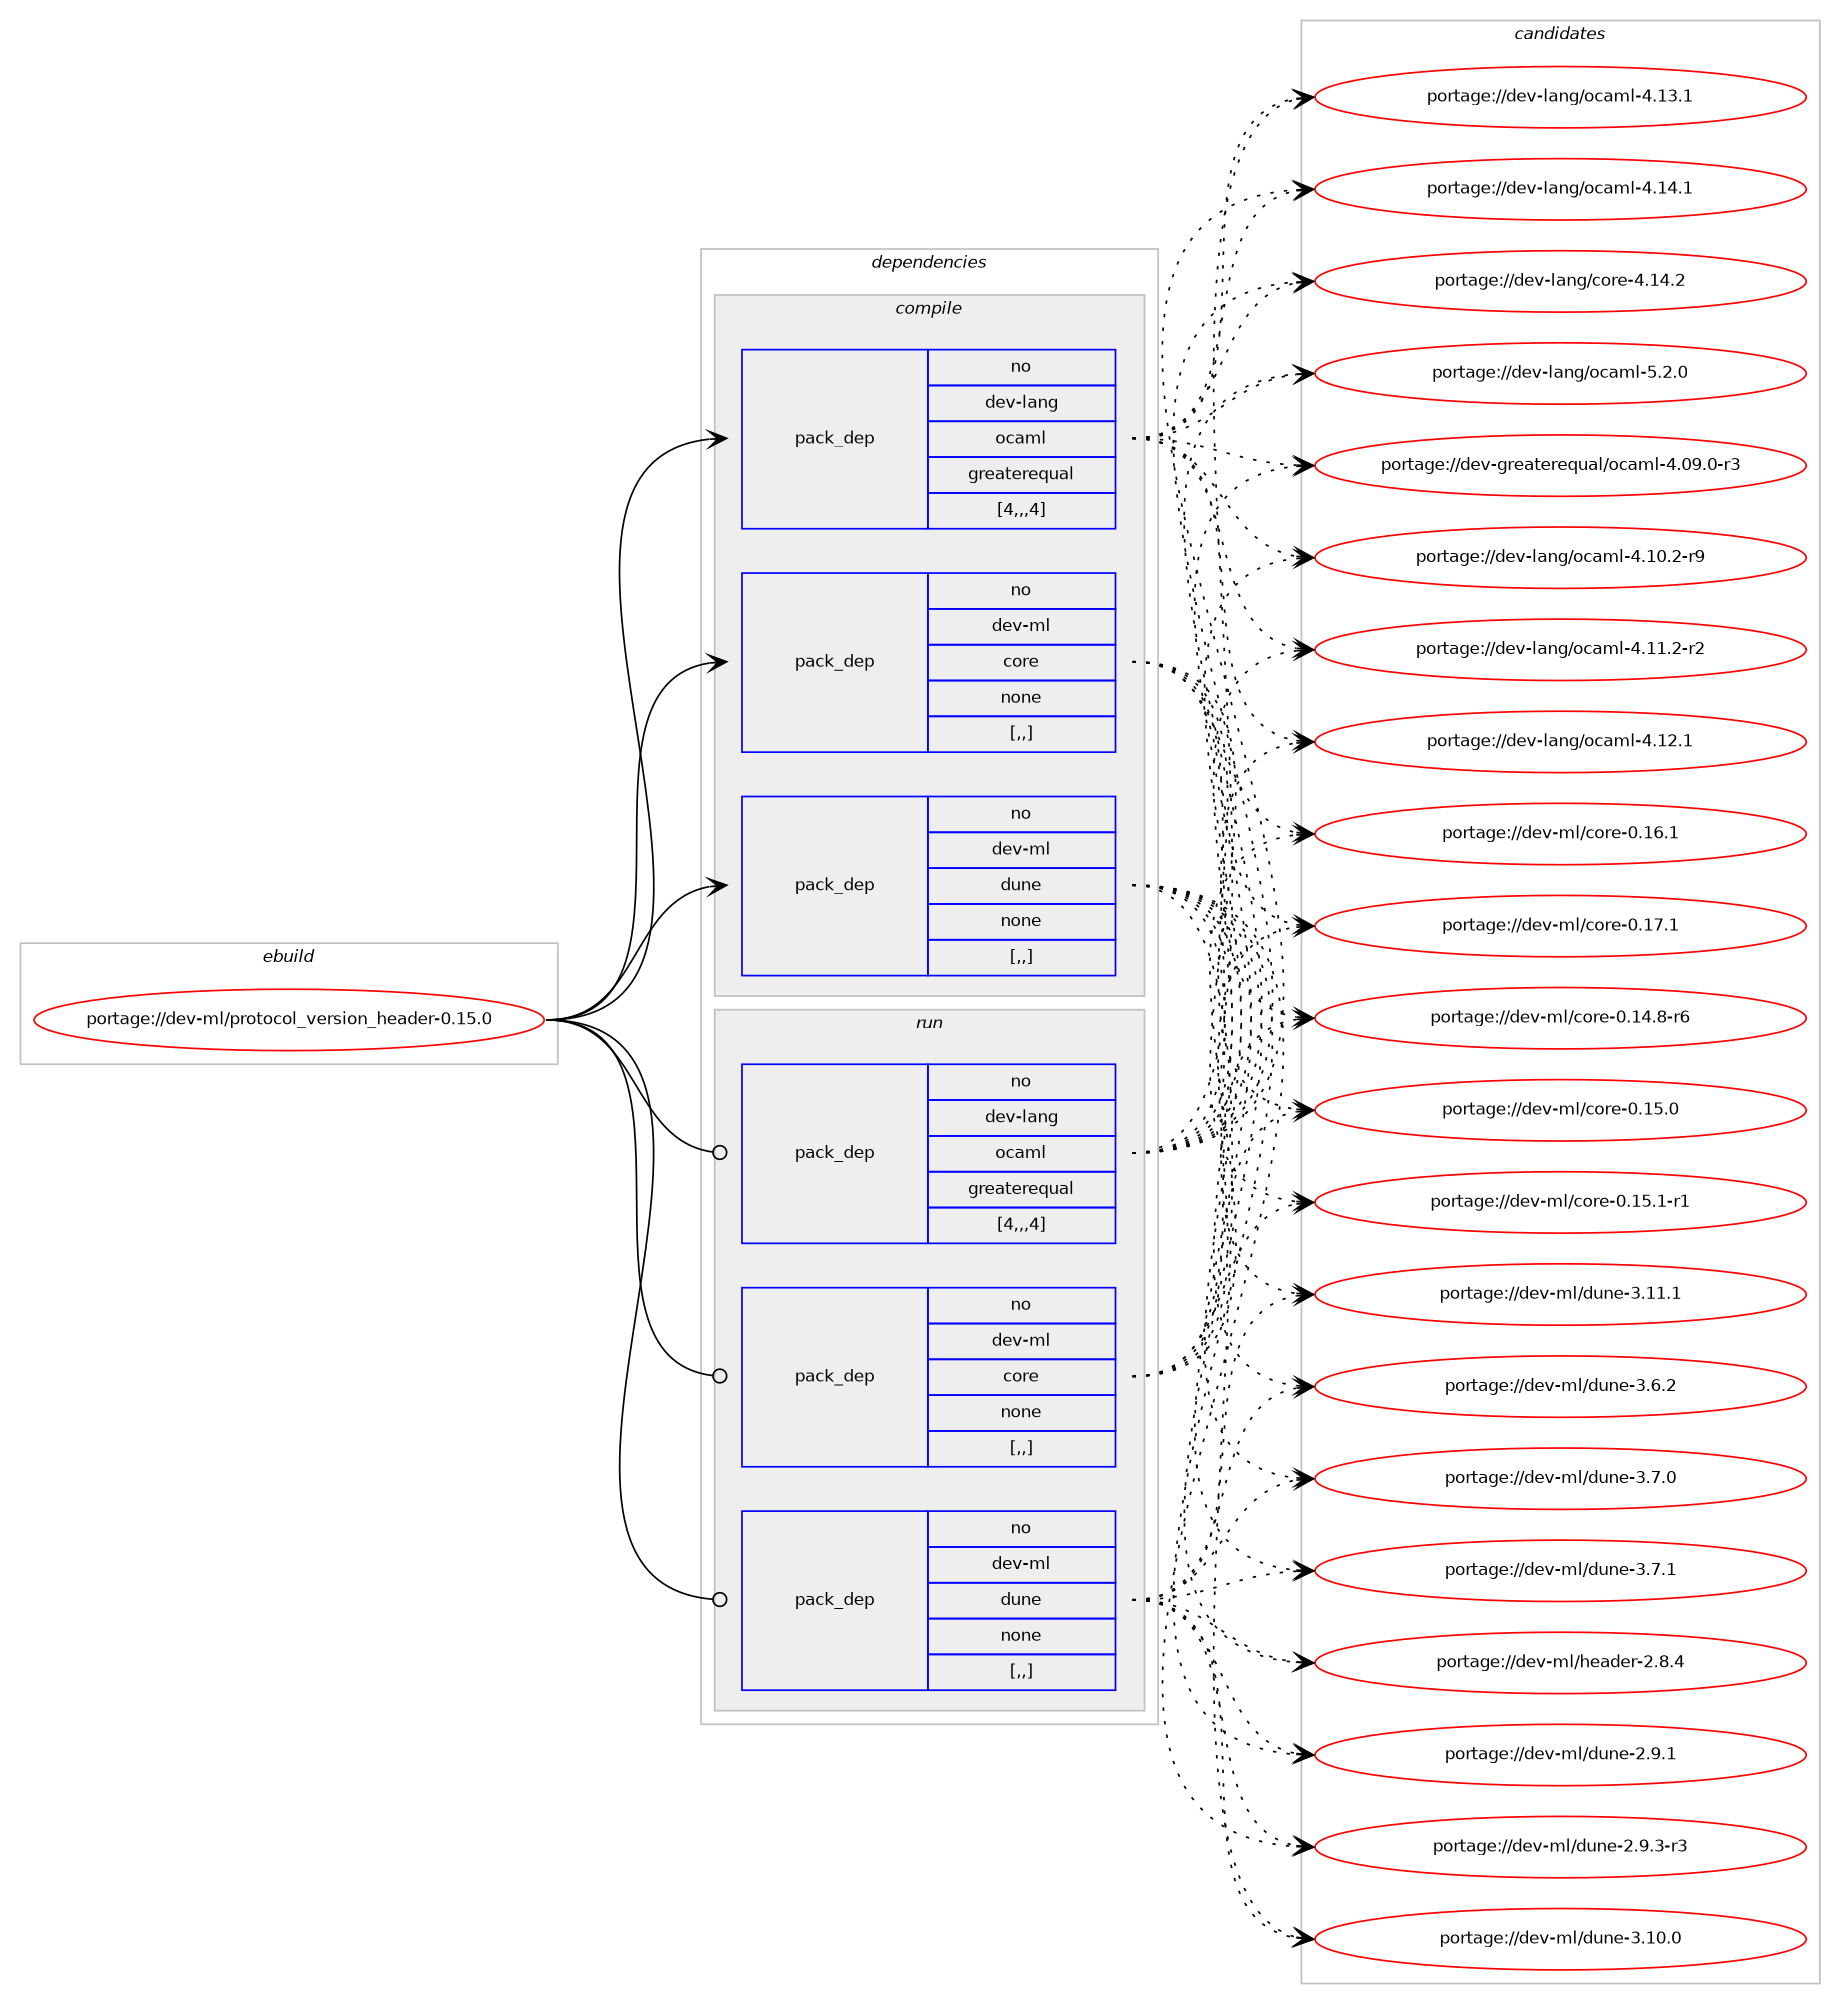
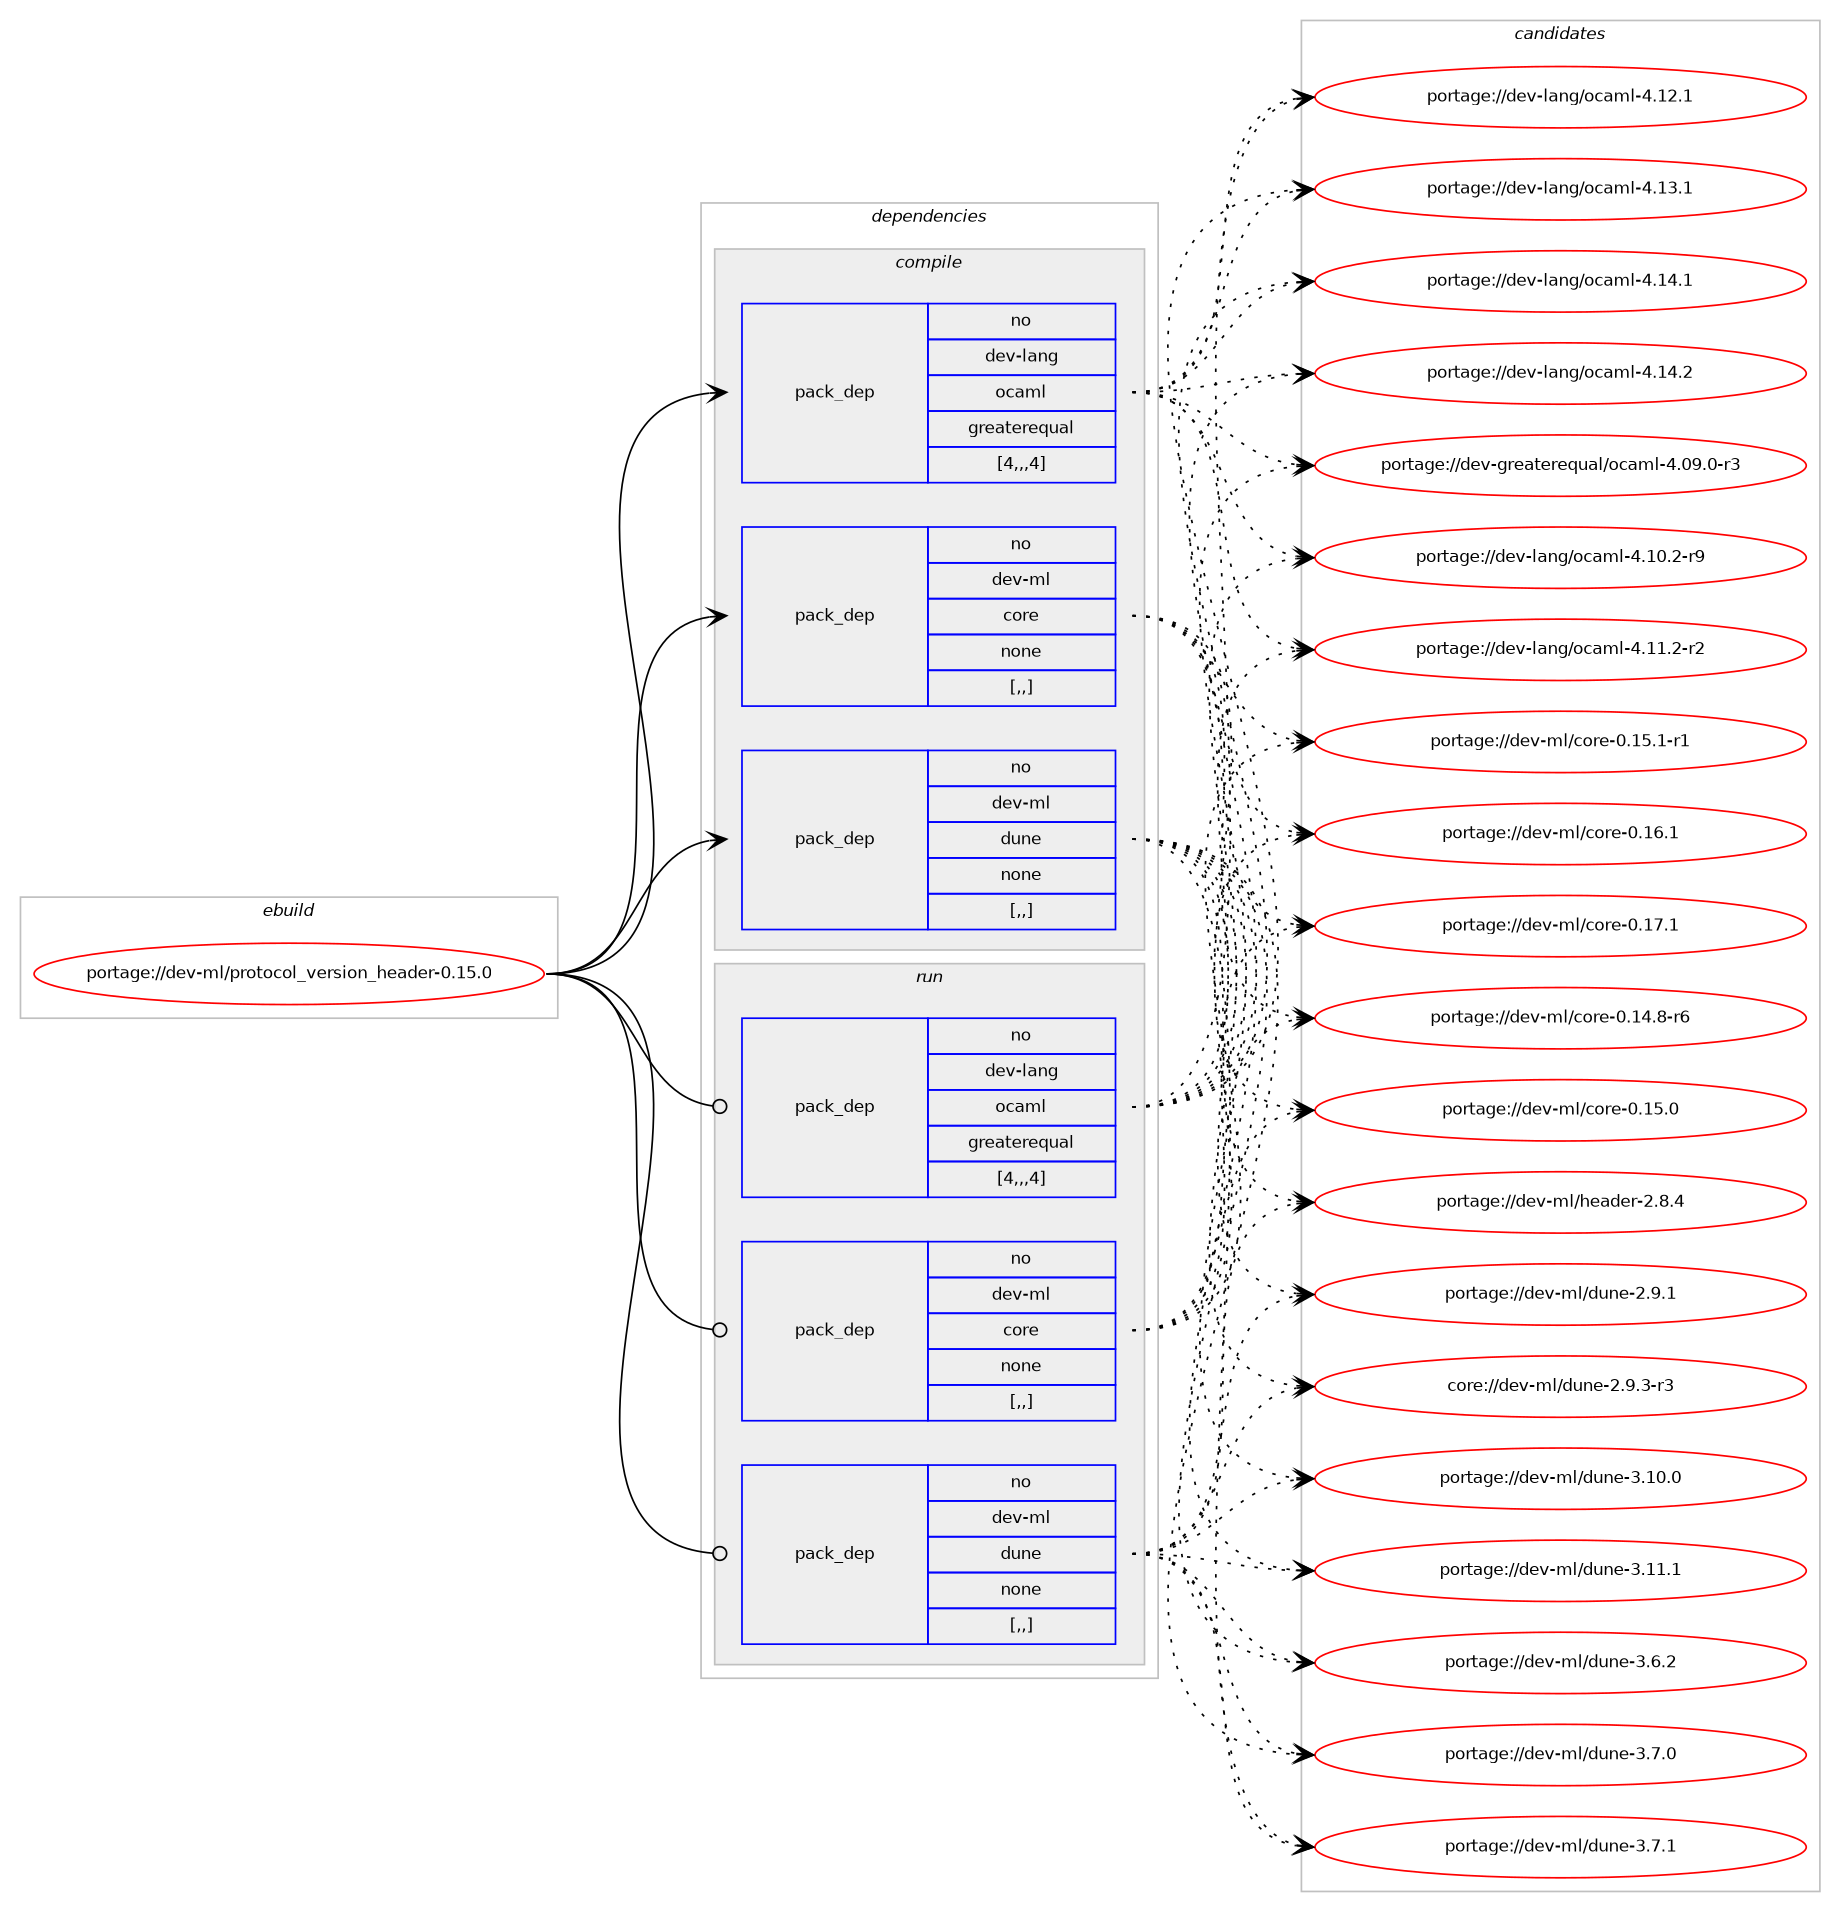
node "portage://dev-lang/core-4.14.2": label "portage://dev-lang/core-4.14.2" -> "portage://dev-lang/ocaml-4.14.2"
node "portage://dev-lang/ocaml-5.2.0": removed
node "portage://dev-ml/dune-2.9.3-r3": label "portage://dev-ml/dune-2.9.3-r3" -> "core://dev-ml/dune-2.9.3-r3"
